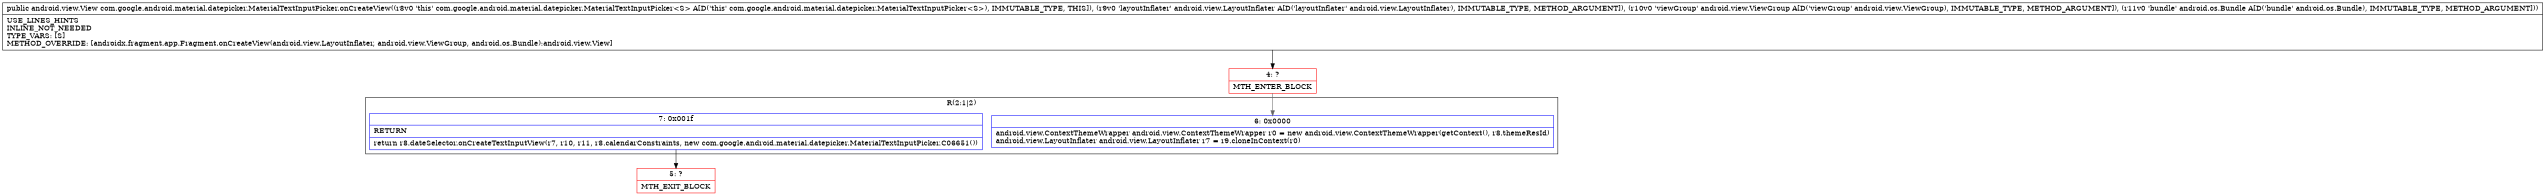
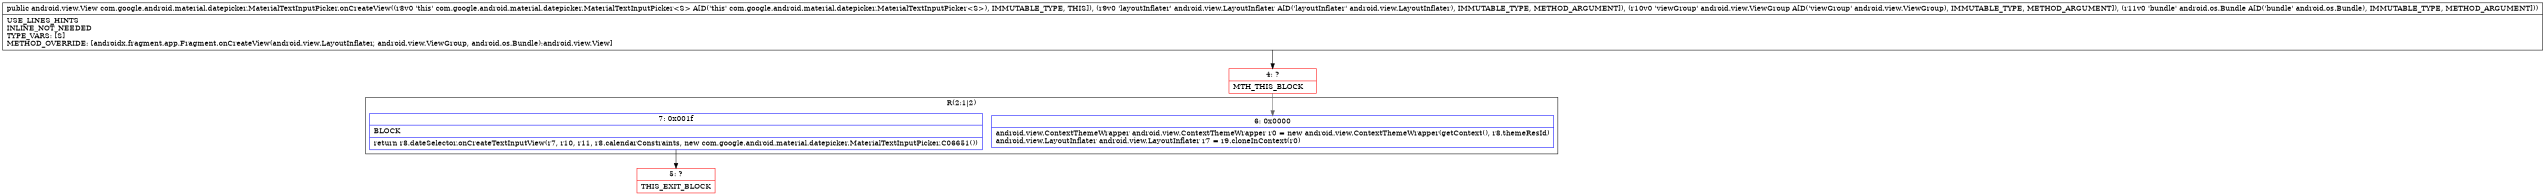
node "4: ?": text "MTH_ENTER_BLOCK" -> "MTH_THIS_BLOCK"
node "7: 0x001f": text "RETURN" -> "BLOCK"
node "5: ?": text "MTH_EXIT_BLOCK" -> "THIS_EXIT_BLOCK"
